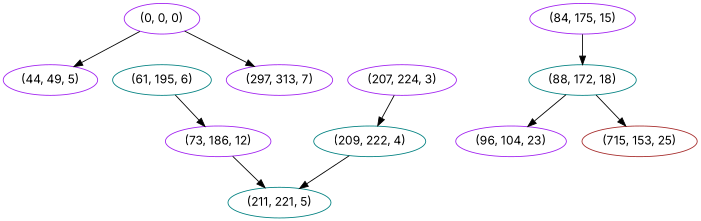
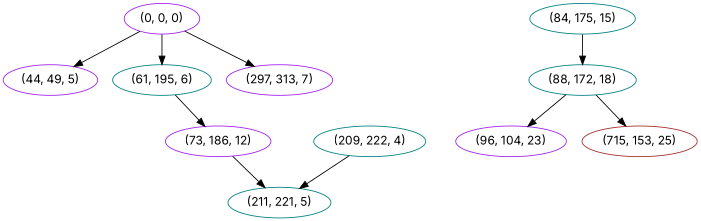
node "(84, 175, 15)": color purple -> teal
edge "(0, 0, 0)" -> "(61, 195, 6)": added
node "(207, 224, 3)": removed
